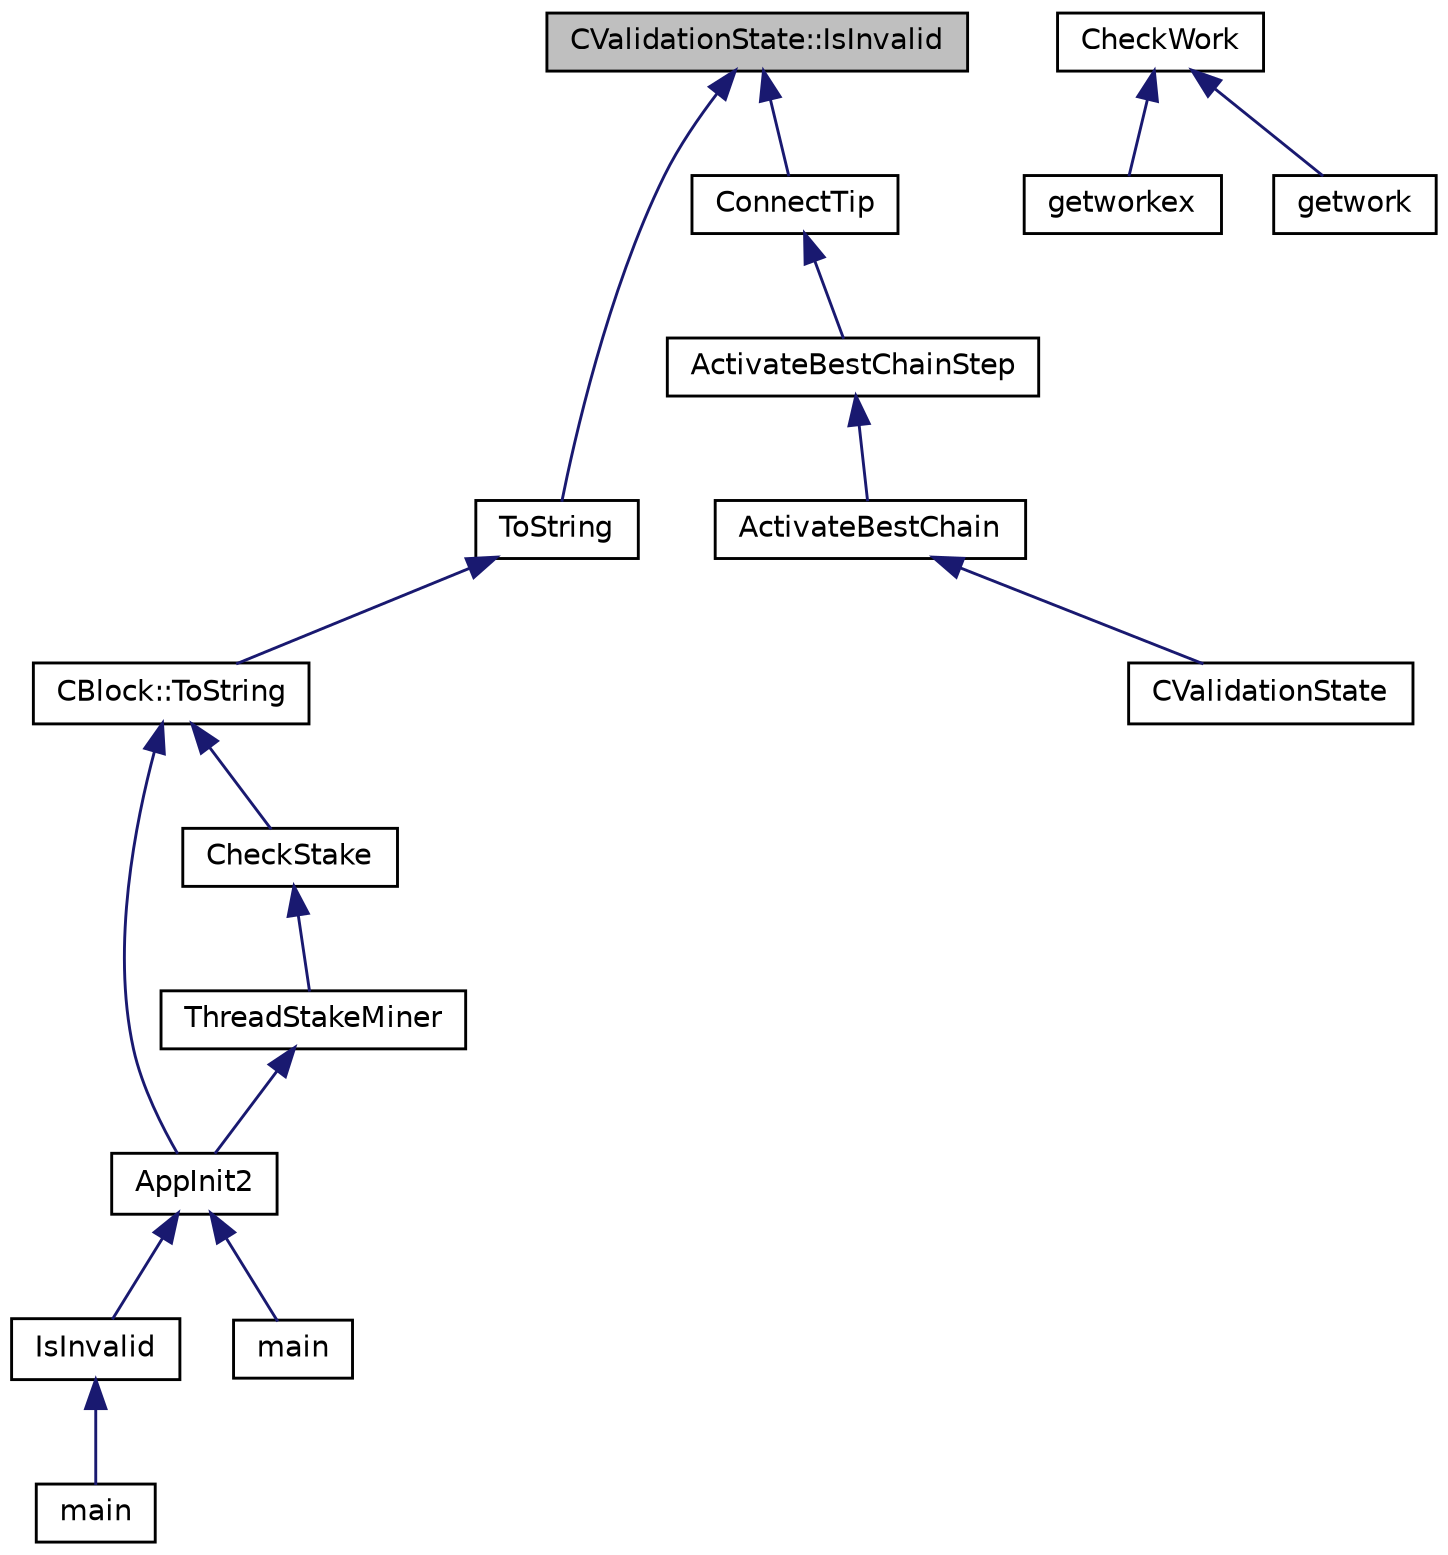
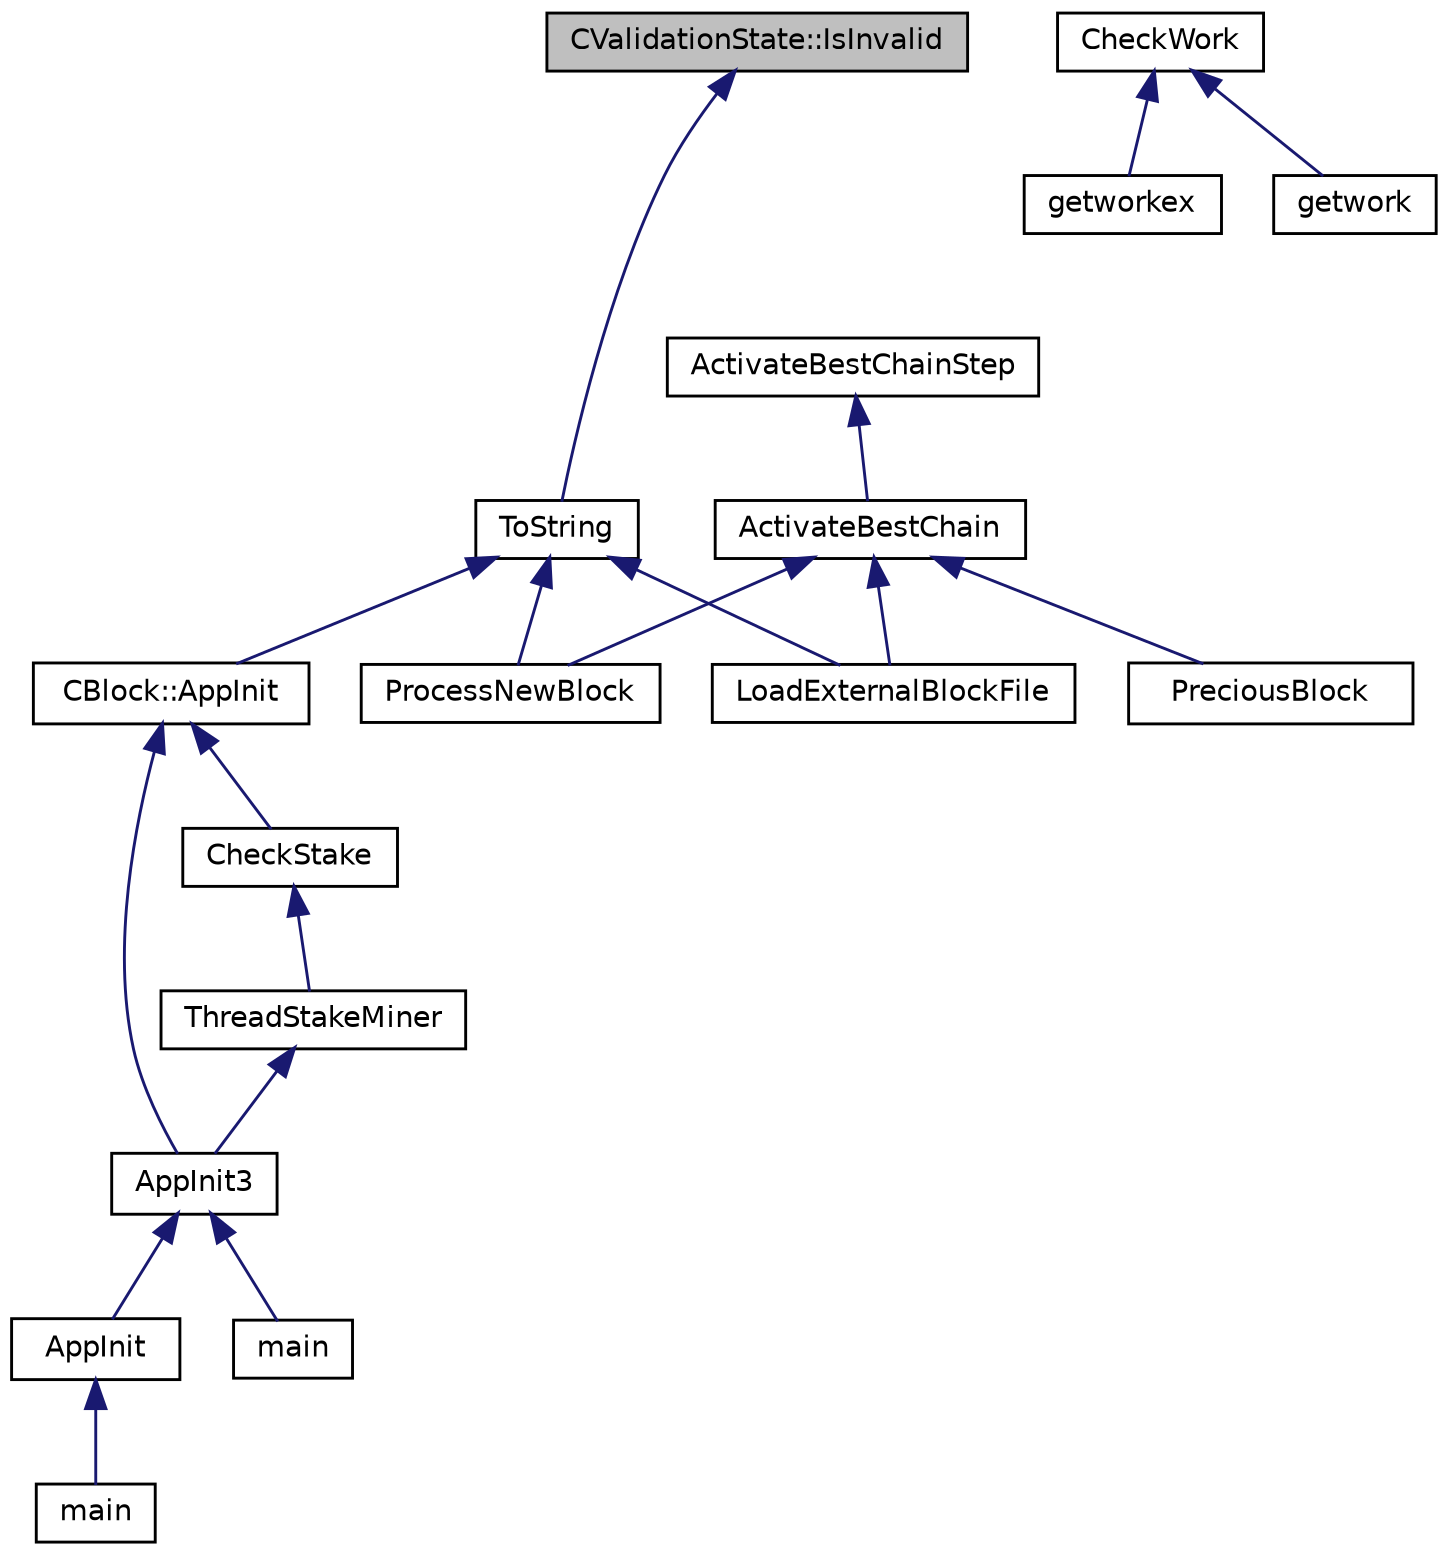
node "ConnectTip": removed
node "CBlock::ToString": label "CBlock::ToString" -> "CBlock::AppInit"
node "ProcessNewBlock": added
node "LoadExternalBlockFile": added
node "CValidationState": label "CValidationState" -> "PreciousBlock"
node "AppInit2": label "AppInit2" -> "AppInit3"
node "IsInvalid": label "IsInvalid" -> "AppInit"
